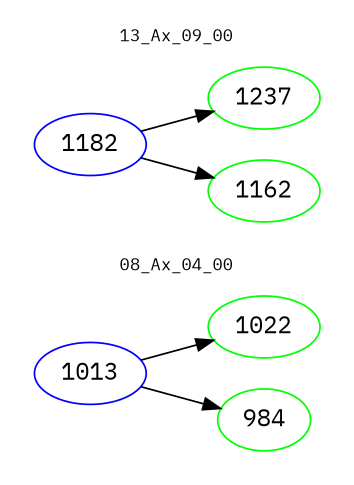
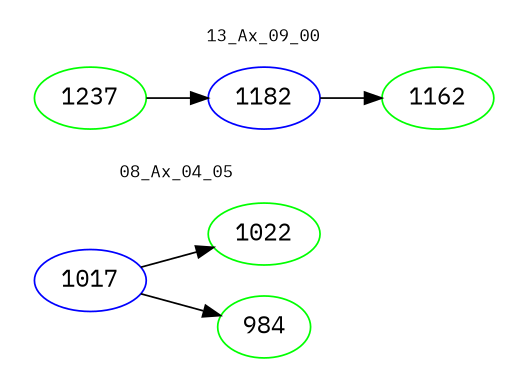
edge "1182" -> "1237": reversed
cluster "08_Ax_04_00": label "08_Ax_04_00" -> "08_Ax_04_05"
node "1013": label "1013" -> "1017"
